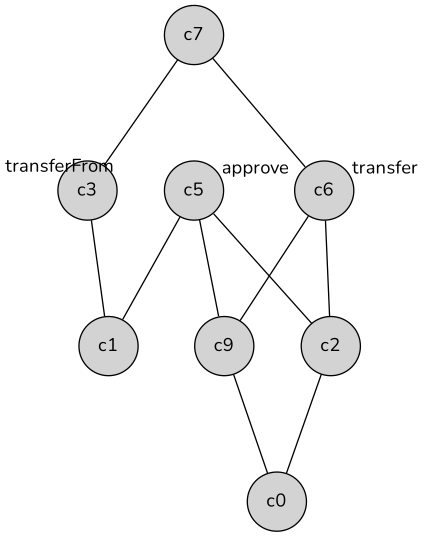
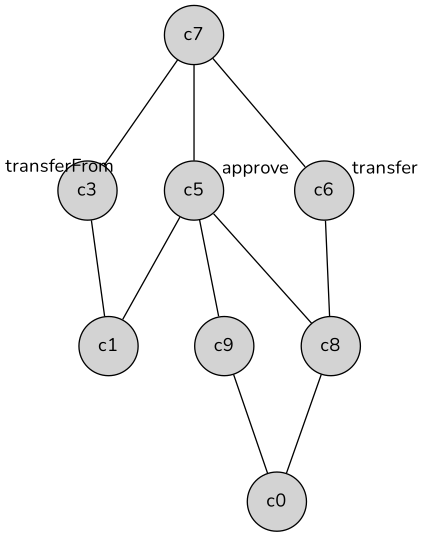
edge "c7" -- "c5": added
edge "c6" -- "c9": removed
node "c2": label "c2" -> "c8"
